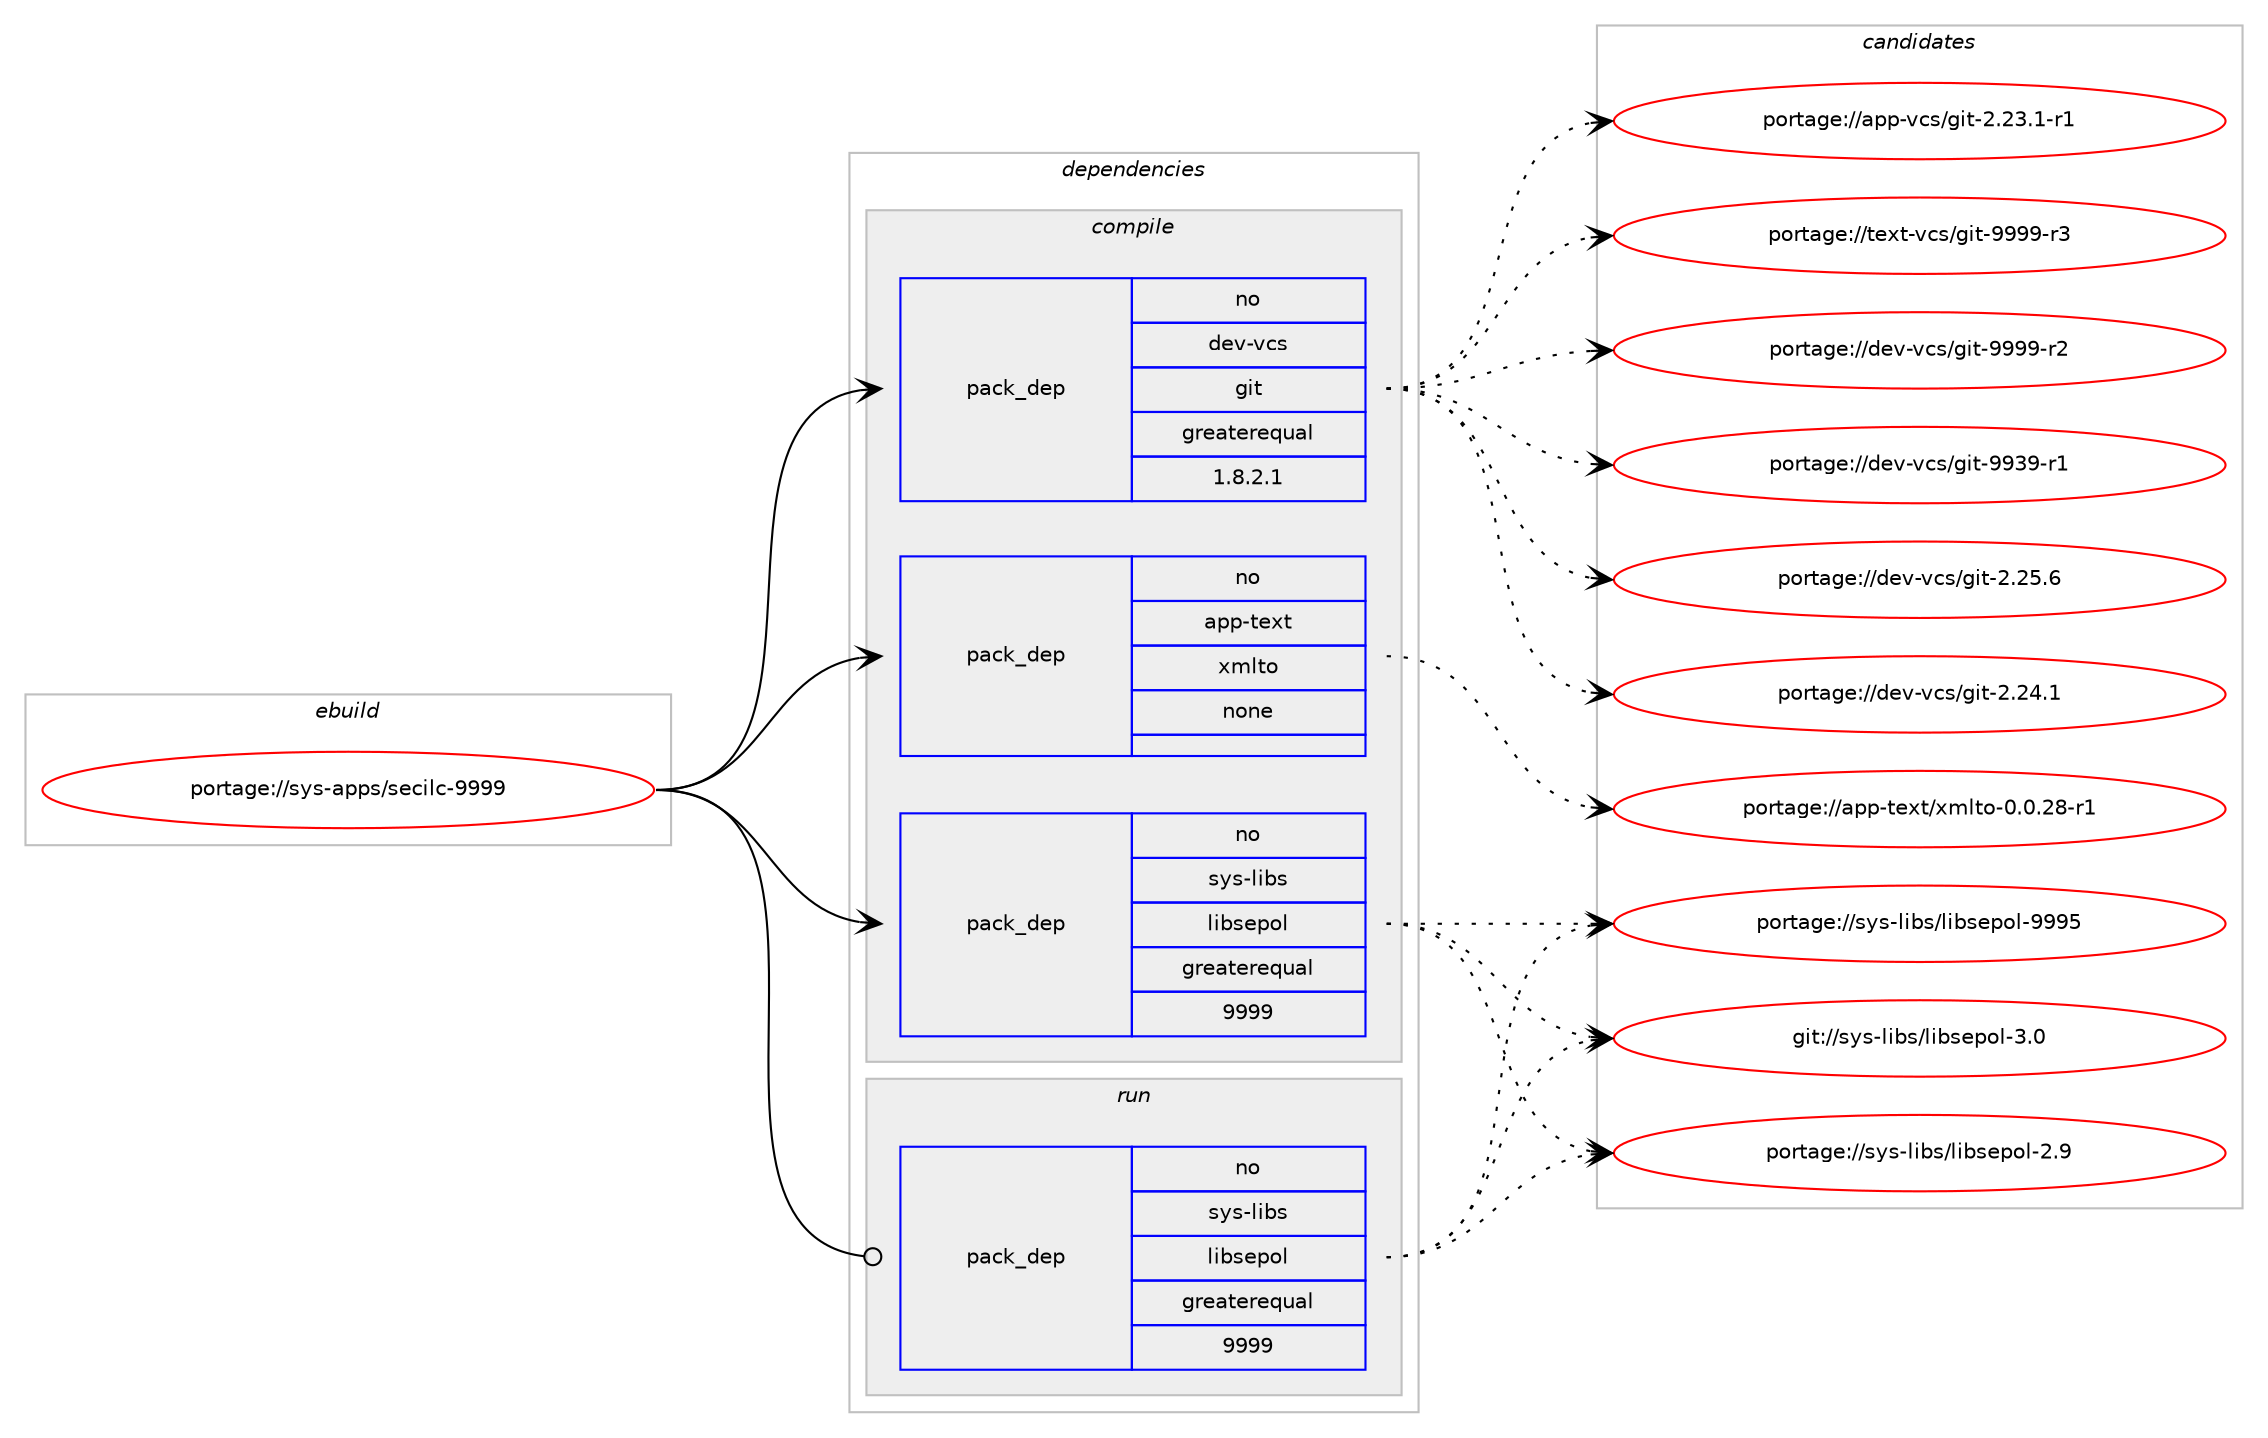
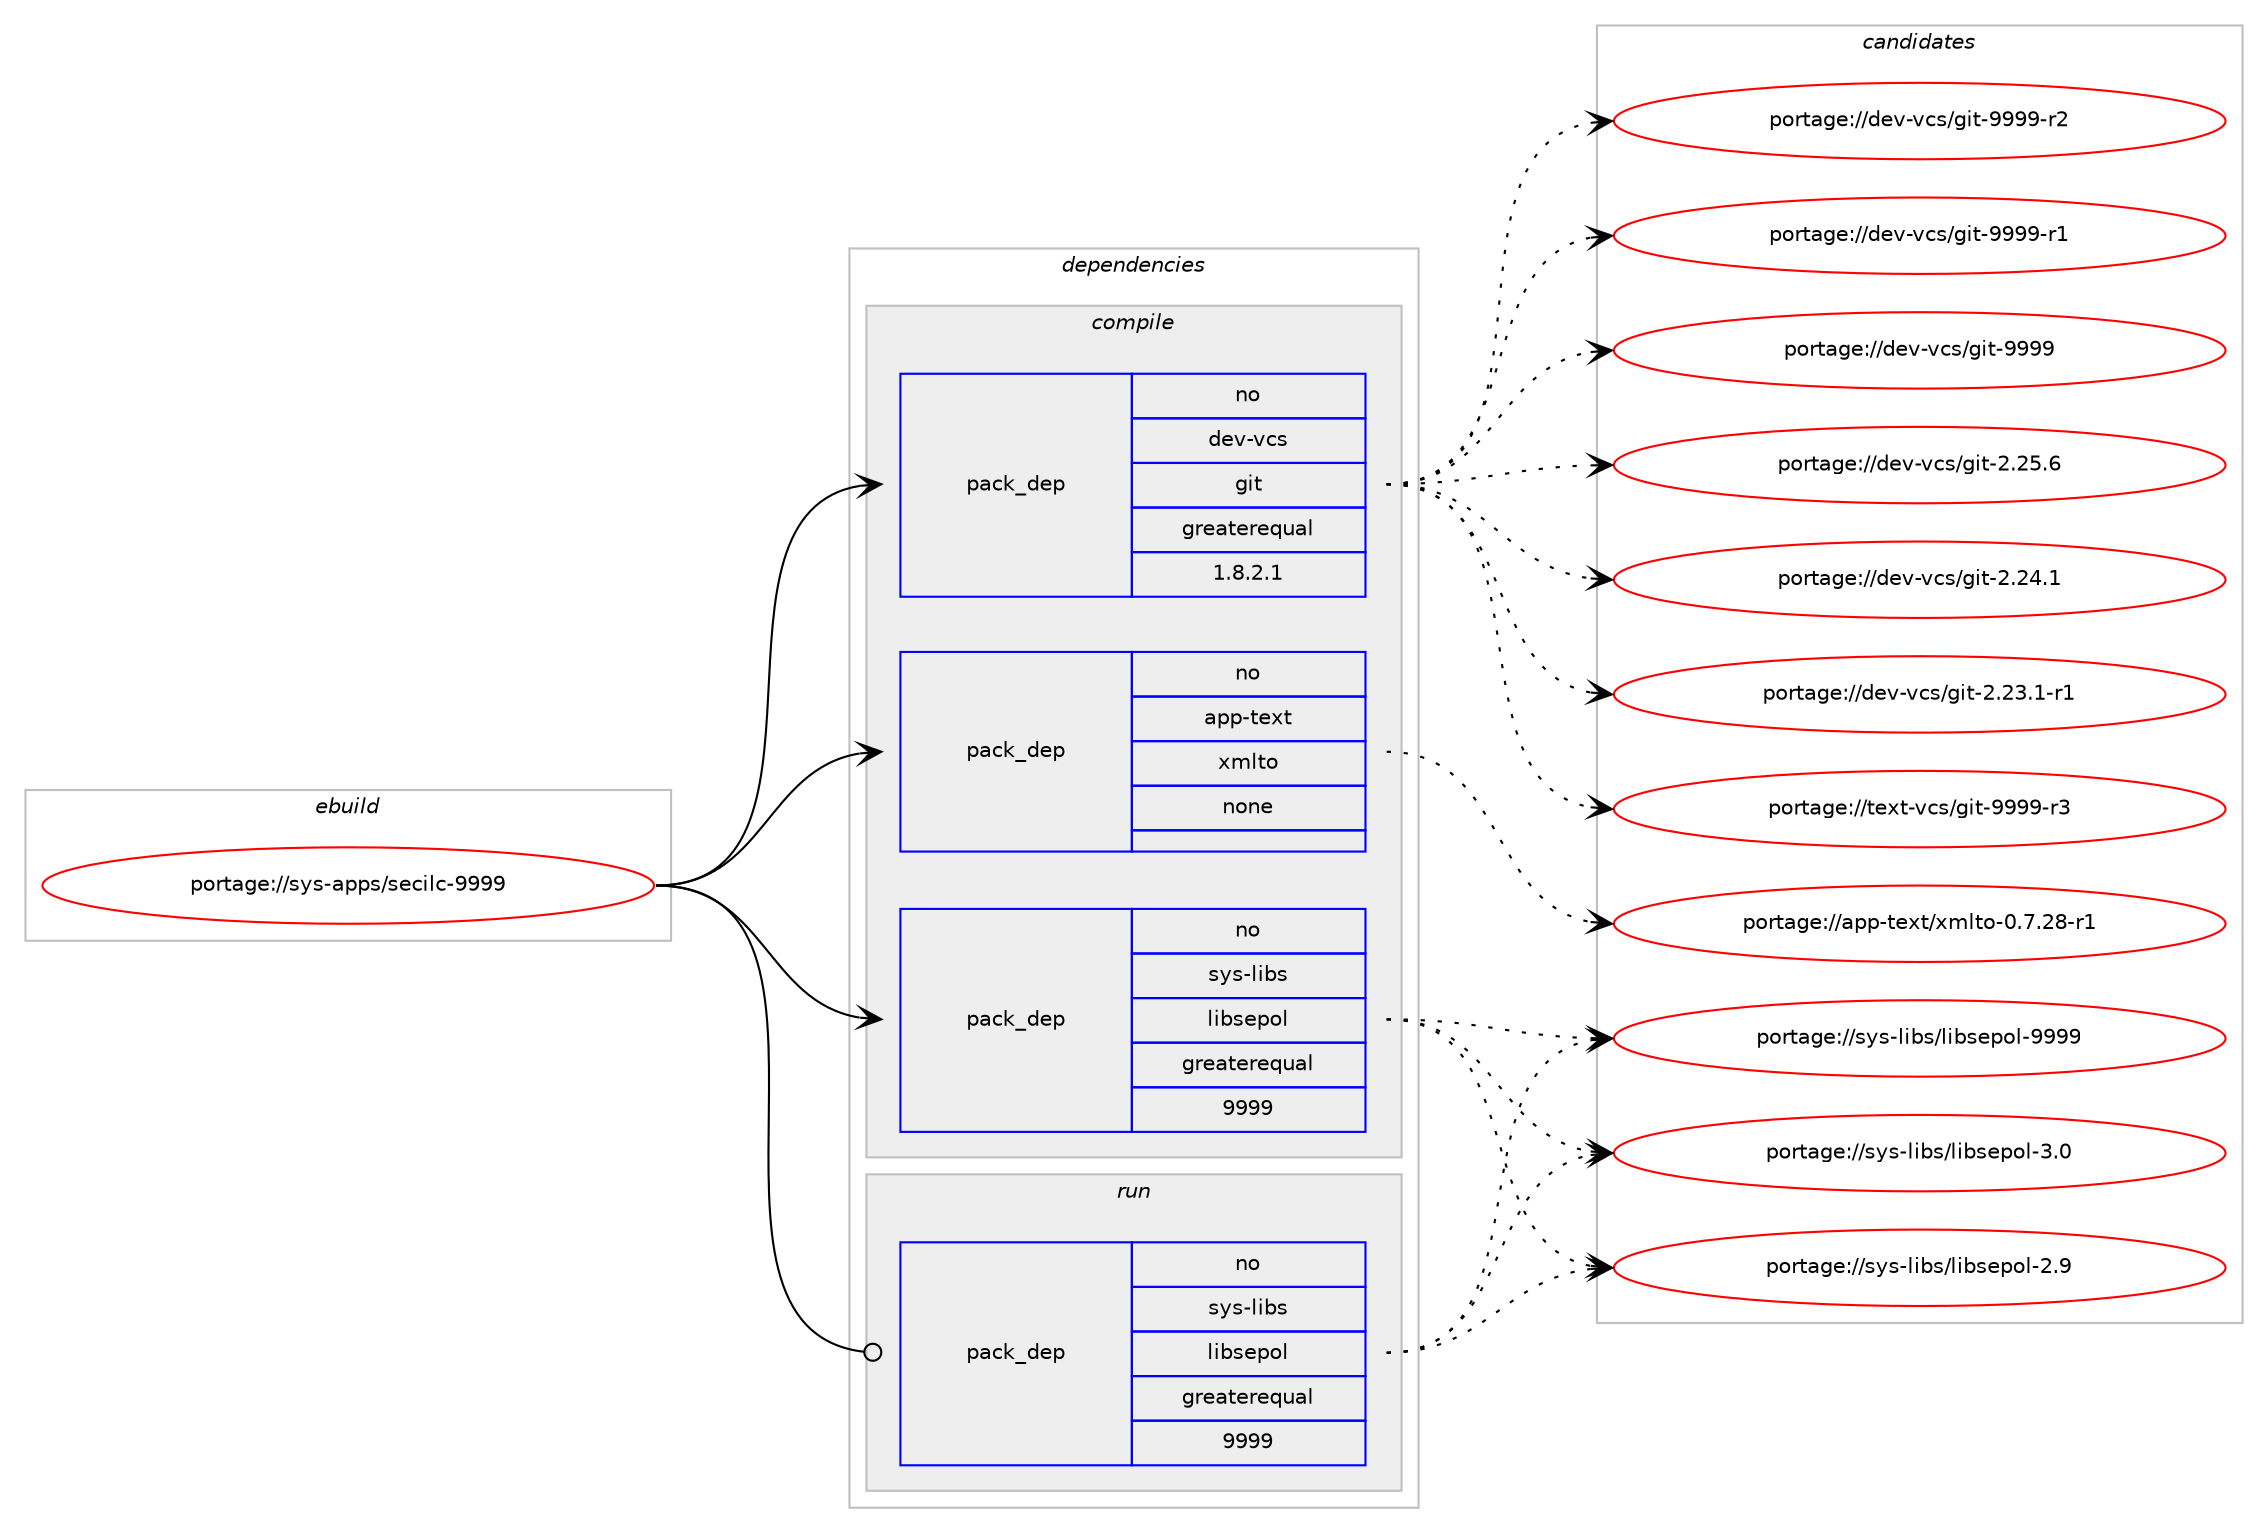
node "portage://app-vcs/git-2.23.1-r1": label "portage://app-vcs/git-2.23.1-r1" -> "portage://dev-vcs/git-2.23.1-r1"
node "portage://dev-vcs/git-9999": added
node "portage://dev-vcs/git-9939-r1": label "portage://dev-vcs/git-9939-r1" -> "portage://dev-vcs/git-9999-r1"
node "portage://app-text/xmlto-0.0.28-r1": label "portage://app-text/xmlto-0.0.28-r1" -> "portage://app-text/xmlto-0.7.28-r1"
node "portage://sys-libs/libsepol-9995": label "portage://sys-libs/libsepol-9995" -> "portage://sys-libs/libsepol-9999"
node "git://sys-libs/libsepol-3.0": label "git://sys-libs/libsepol-3.0" -> "portage://sys-libs/libsepol-3.0"
